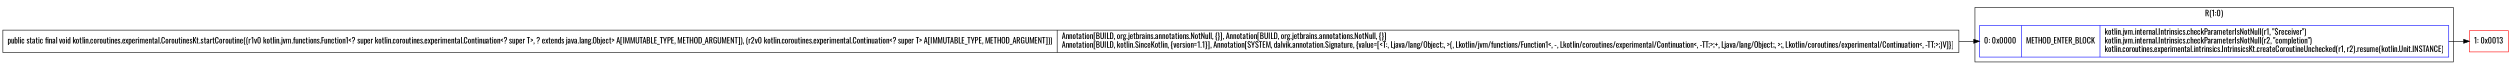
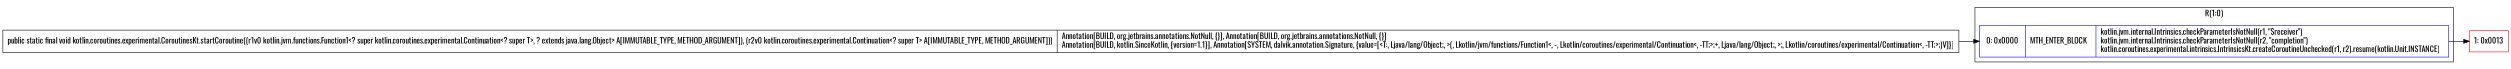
node "0: 0x0000": text "METHOD_ENTER_BLOCK" -> "MTH_ENTER_BLOCK"
